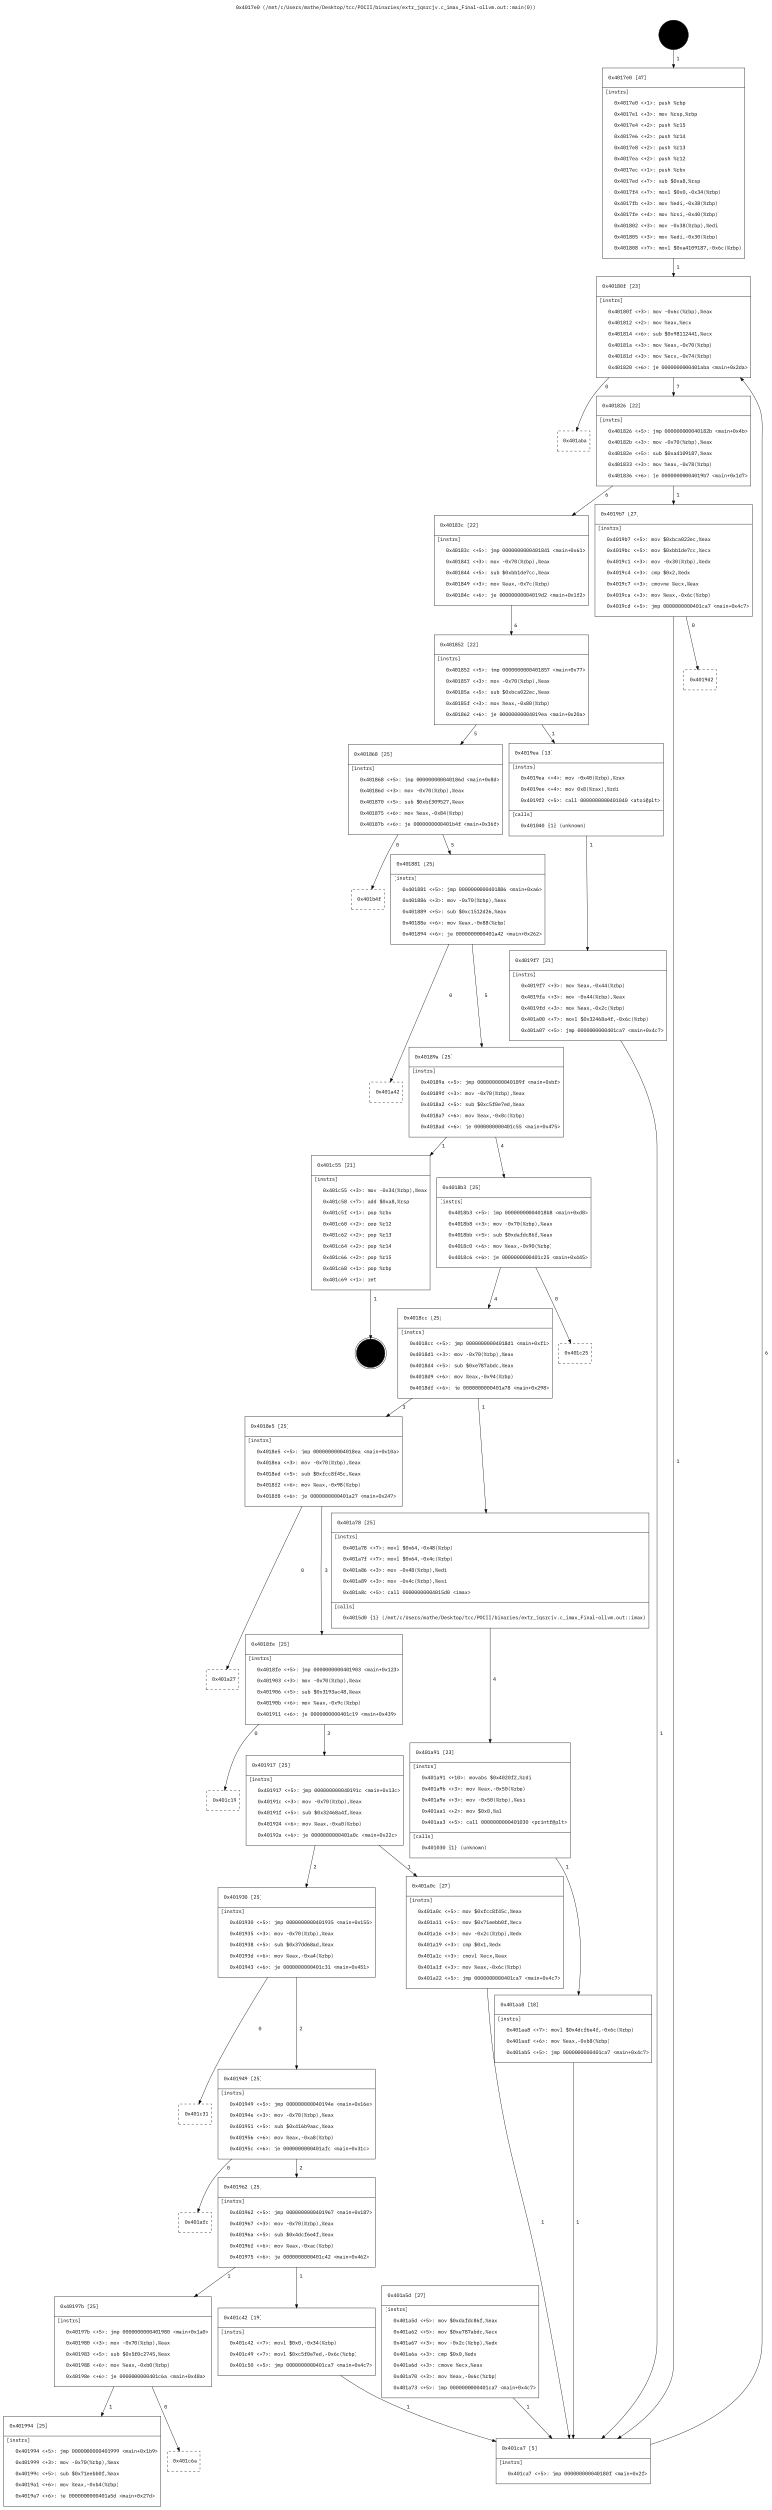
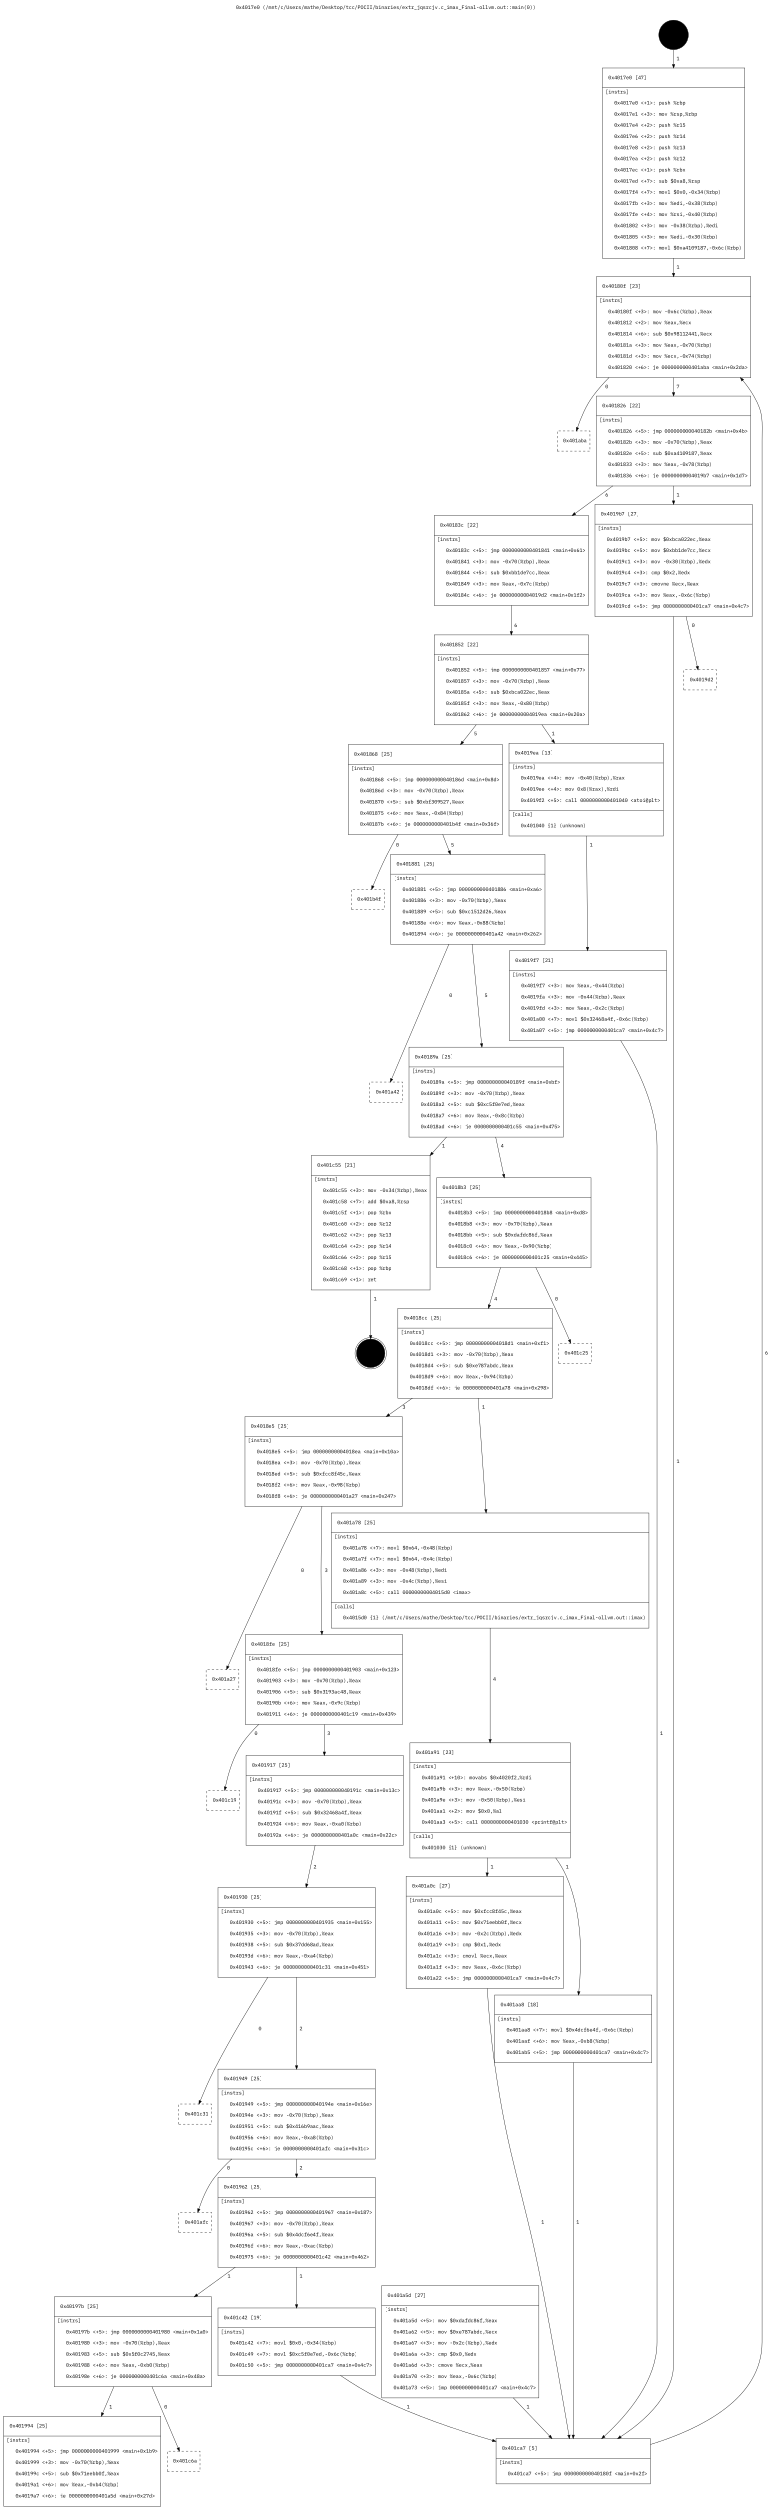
edge "0x401917 [25]" -> "0x401a0c [27]": now "0x401a91 [23]" -> "0x401a0c [27]"
